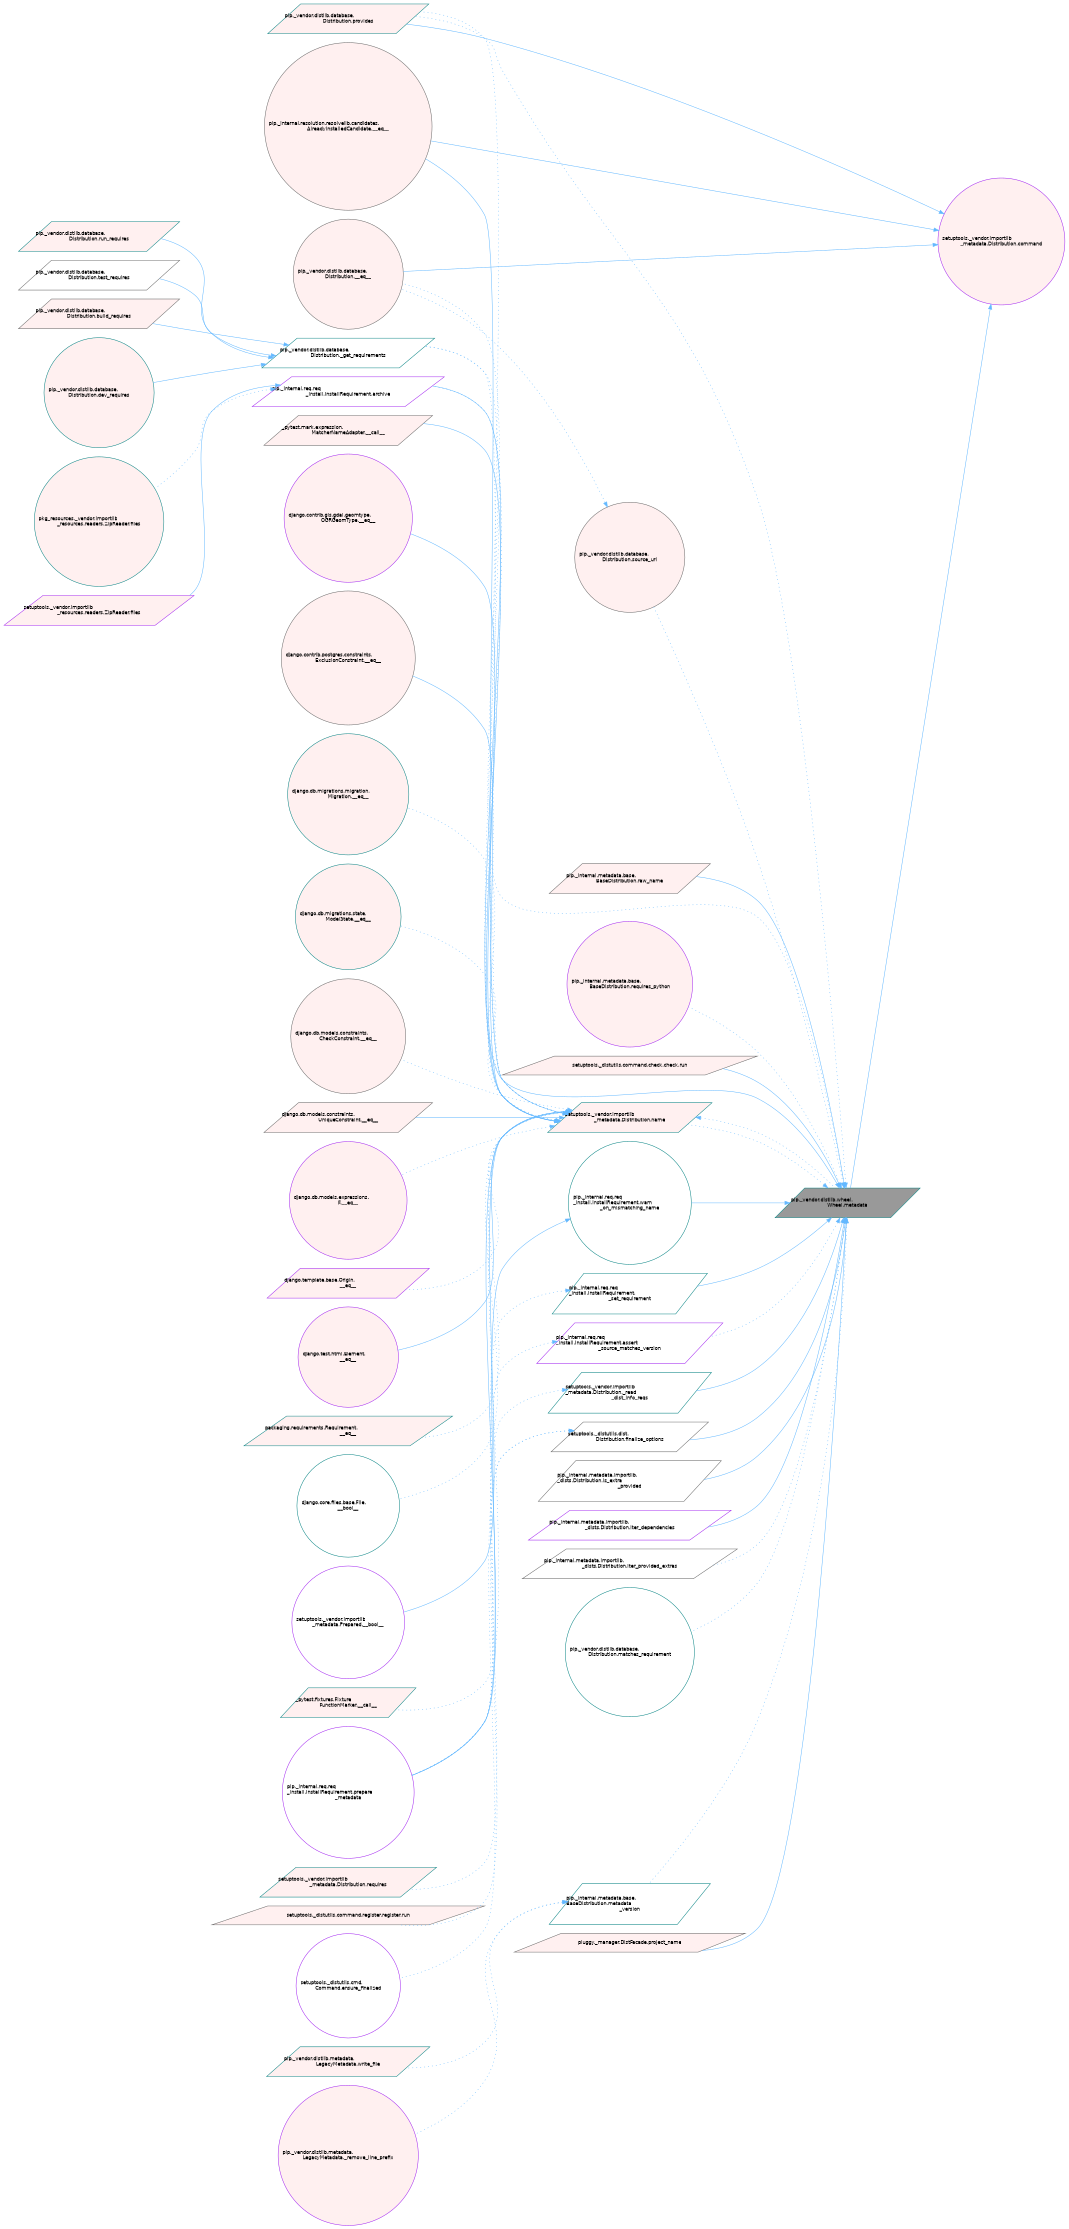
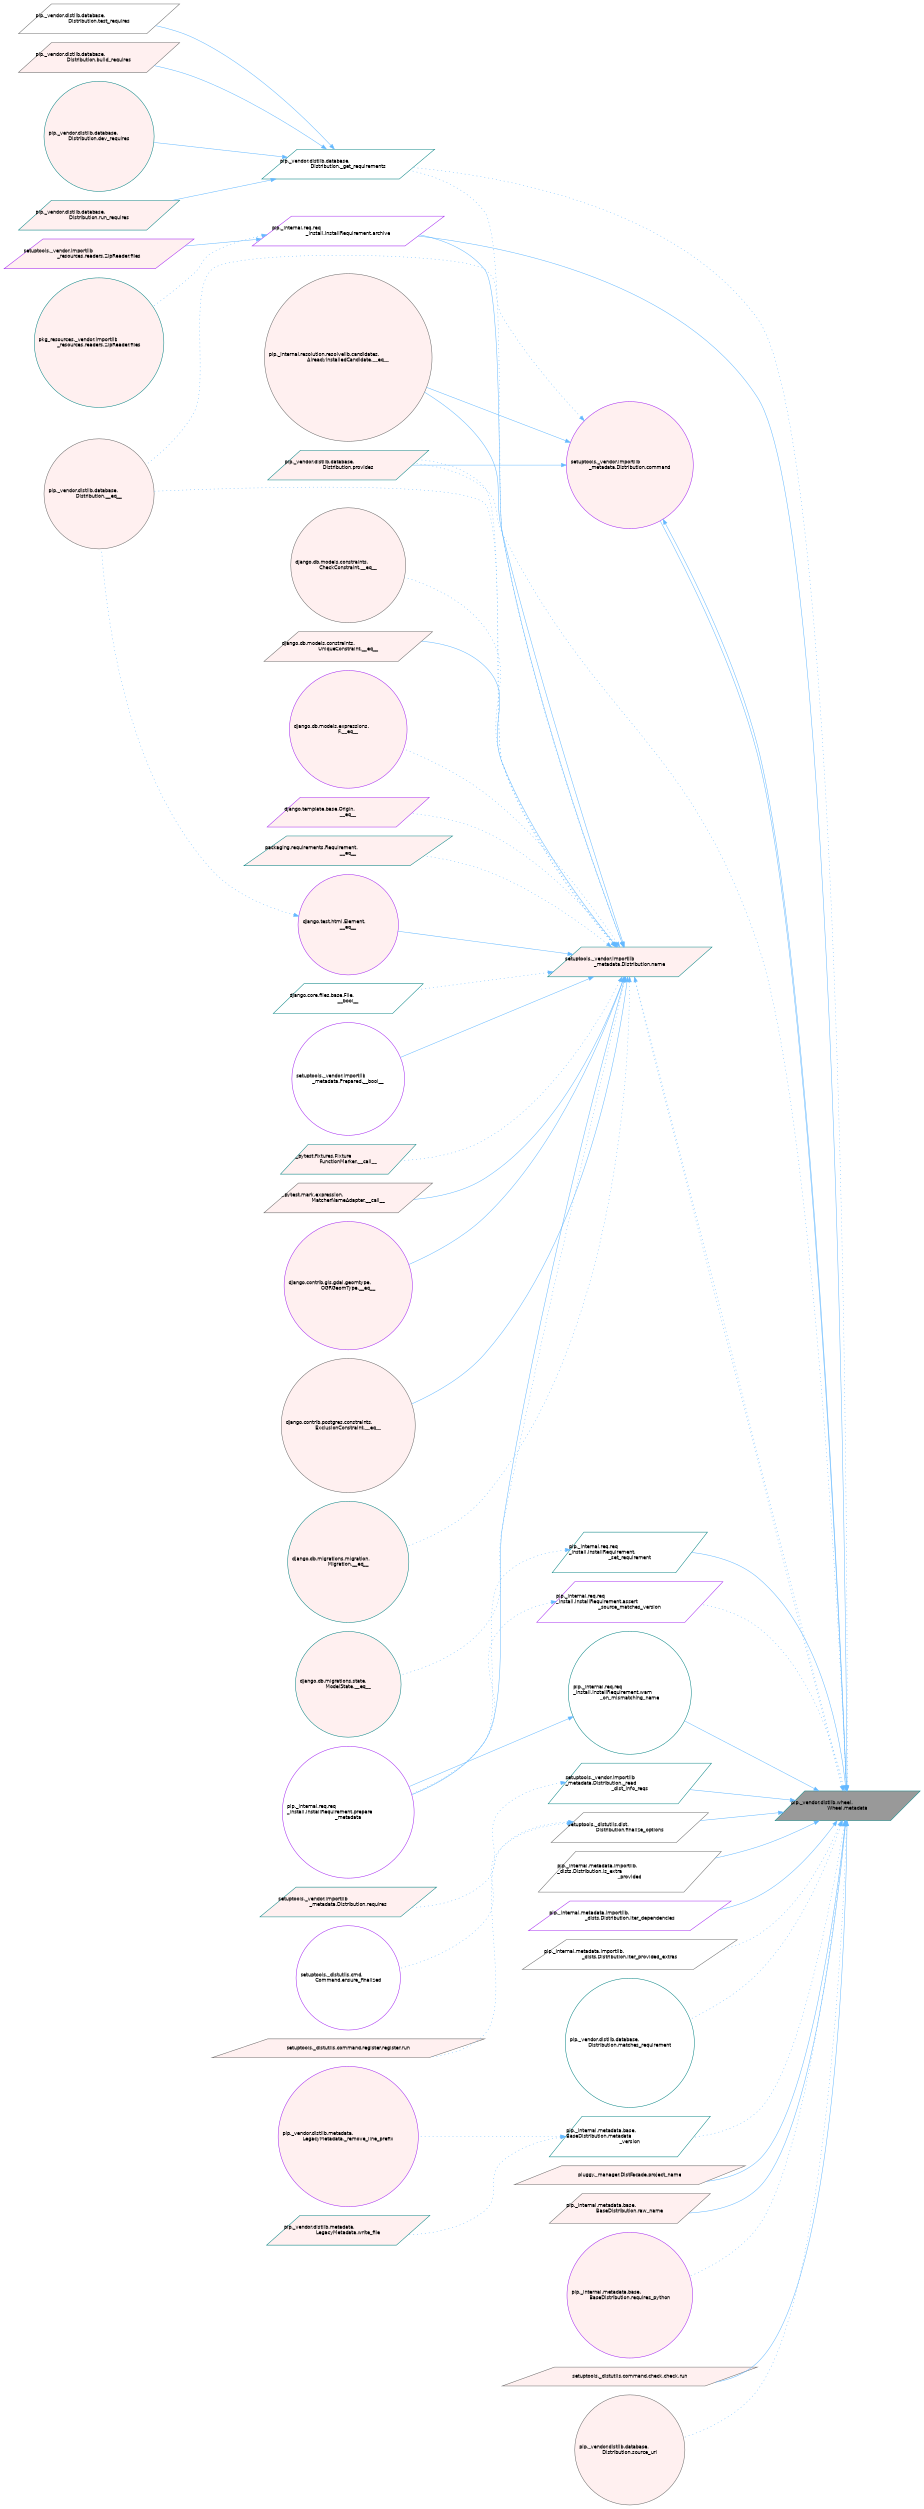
edge "pip._vendor.distlib.database. Distribution.__eq__" -> "setuptools._vendor.importlib _metadata.Distribution.command": style solid -> dotted
edge "pip._vendor.distlib.database. Distribution.__eq__" -> "pip._vendor.distlib.database. Distribution.source_url": now "pip._vendor.distlib.database. Distribution.__eq__" -> "django.test.html.Element. __eq__"
edge "pip._internal.req.req _install.InstallRequirement.archive" -> "setuptools._vendor.importlib _metadata.Distribution.name": style dotted -> solid
edge "setuptools._vendor.importlib _metadata.Distribution.command" -> "pip._vendor.distlib.wheel. Wheel.metadata": added
node "django.core.files.base.File. __bool__": shape circle -> parallelogram
